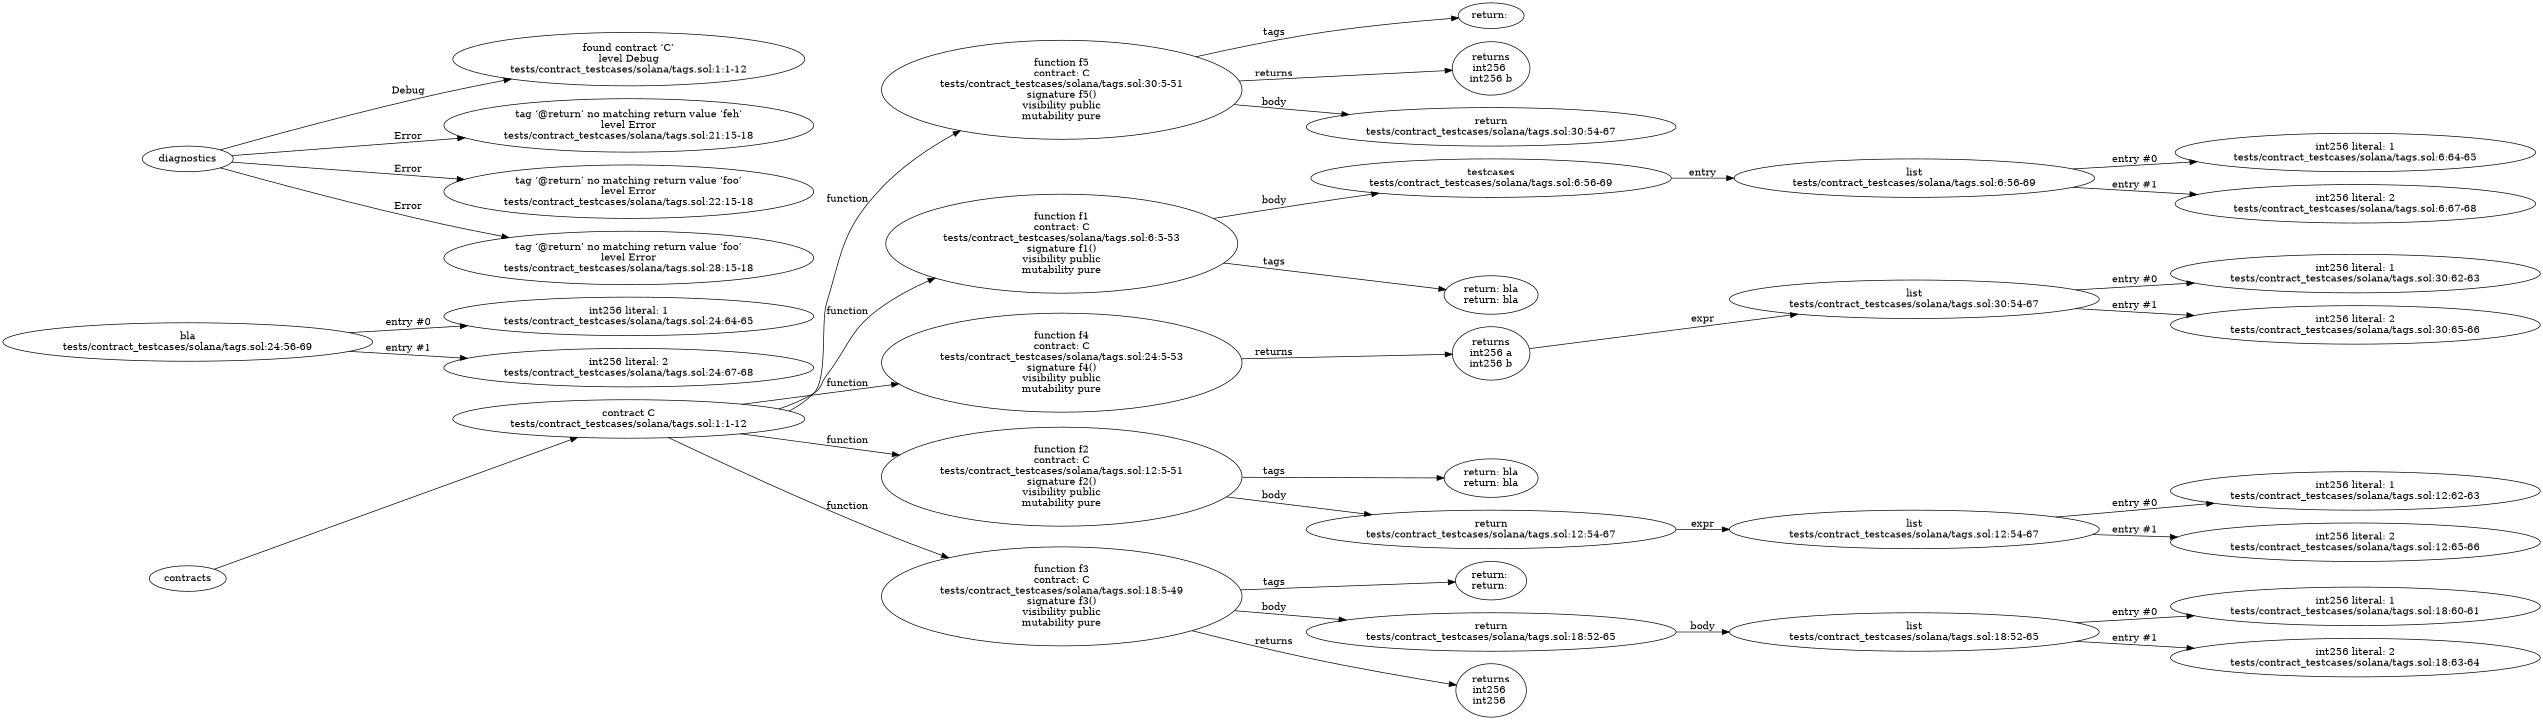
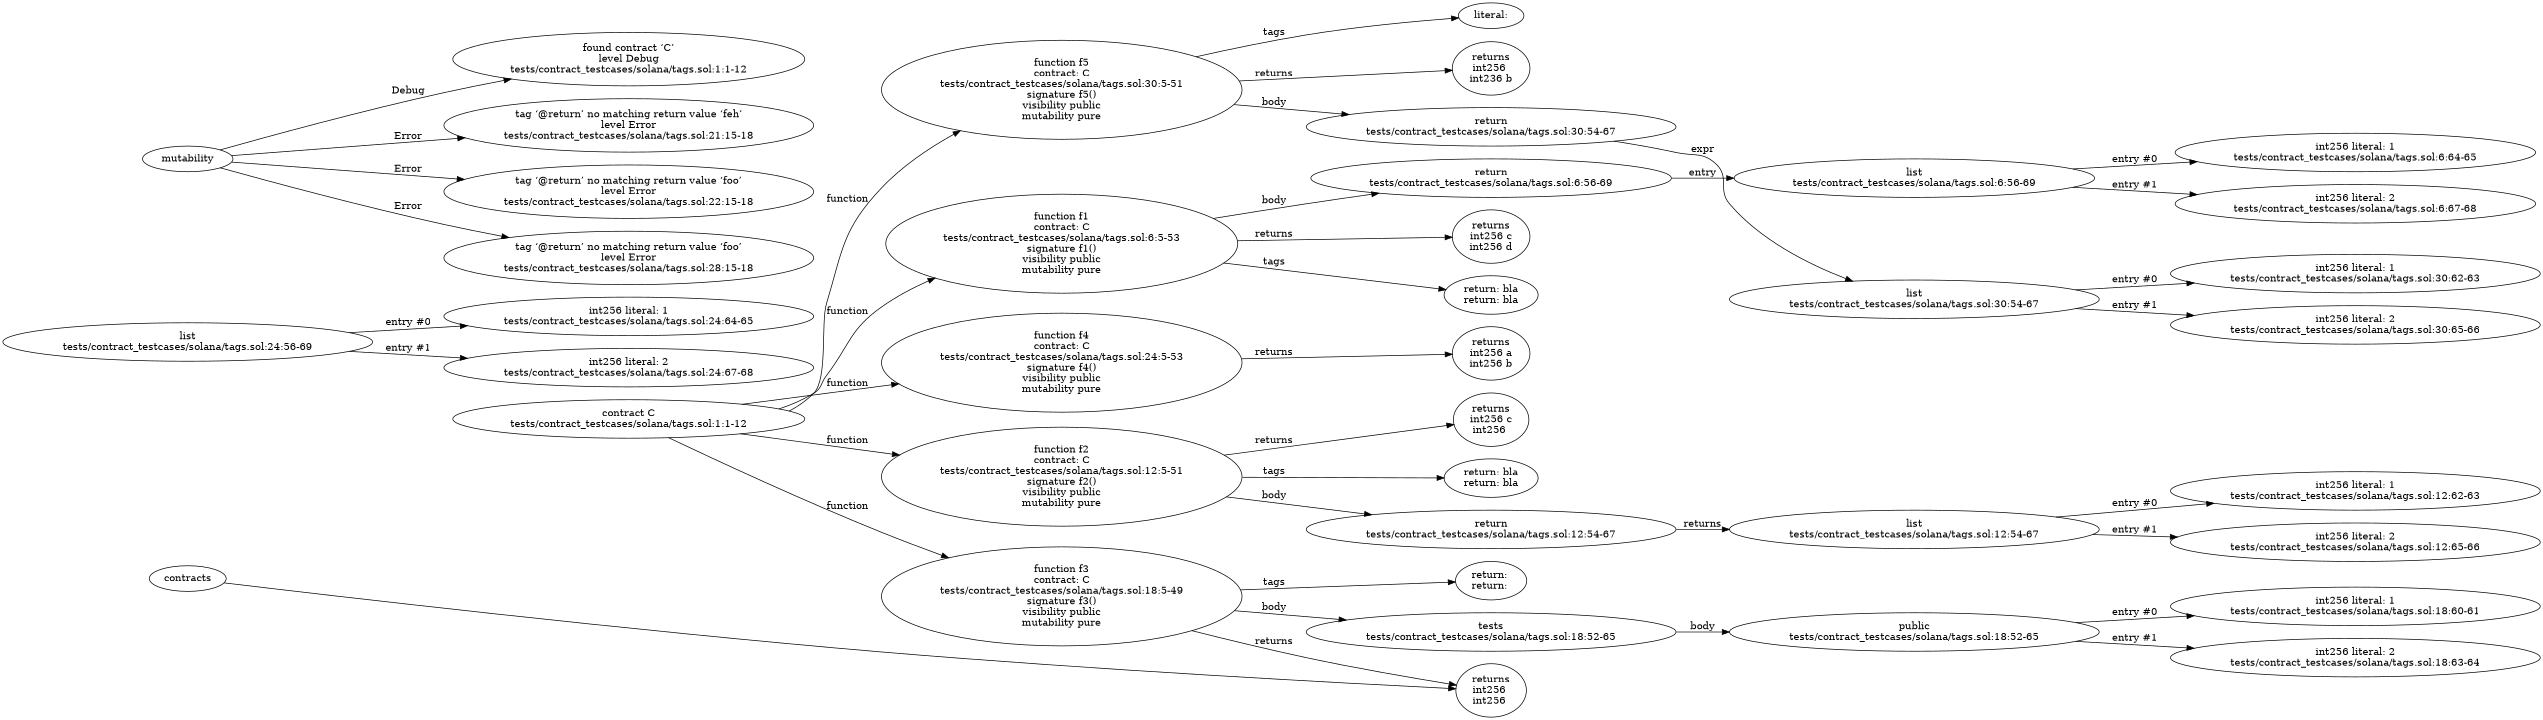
node "return:": label "return:" -> "literal:"
node "returns int256 int256 b": label "returns int256 int256 b" -> "returns int256 int236 b"
node "diagnostics": label "diagnostics" -> "mutability"
node "testcases tests/contract_testcases/solana/tags.sol:6:56-69": label "testcases tests/contract_testcases/solana/tags.sol:6:56-69" -> "return tests/contract_testcases/solana/tags.sol:6:56-69"
node "returns int256 c int256 d": added
edge "returns int256 a int256 b" -> "list tests/contract_testcases/solana/tags.sol:30:54-67": now "return tests/contract_testcases/solana/tags.sol:30:54-67" -> "list tests/contract_testcases/solana/tags.sol:30:54-67"
node "bla tests/contract_testcases/solana/tags.sol:24:56-69": label "bla tests/contract_testcases/solana/tags.sol:24:56-69" -> "list tests/contract_testcases/solana/tags.sol:24:56-69"
node "returns int256 c int256": added
edge "contracts" -> "contract C tests/contract_testcases/solana/tags.sol:1:1-12": now "contracts" -> "returns int256 int256"
edge "return tests/contract_testcases/solana/tags.sol:12:54-67" -> "list tests/contract_testcases/solana/tags.sol:12:54-67": label "expr" -> "returns"
node "return tests/contract_testcases/solana/tags.sol:18:52-65": label "return tests/contract_testcases/solana/tags.sol:18:52-65" -> "tests tests/contract_testcases/solana/tags.sol:18:52-65"
node "list tests/contract_testcases/solana/tags.sol:18:52-65": label "list tests/contract_testcases/solana/tags.sol:18:52-65" -> "public tests/contract_testcases/solana/tags.sol:18:52-65"
